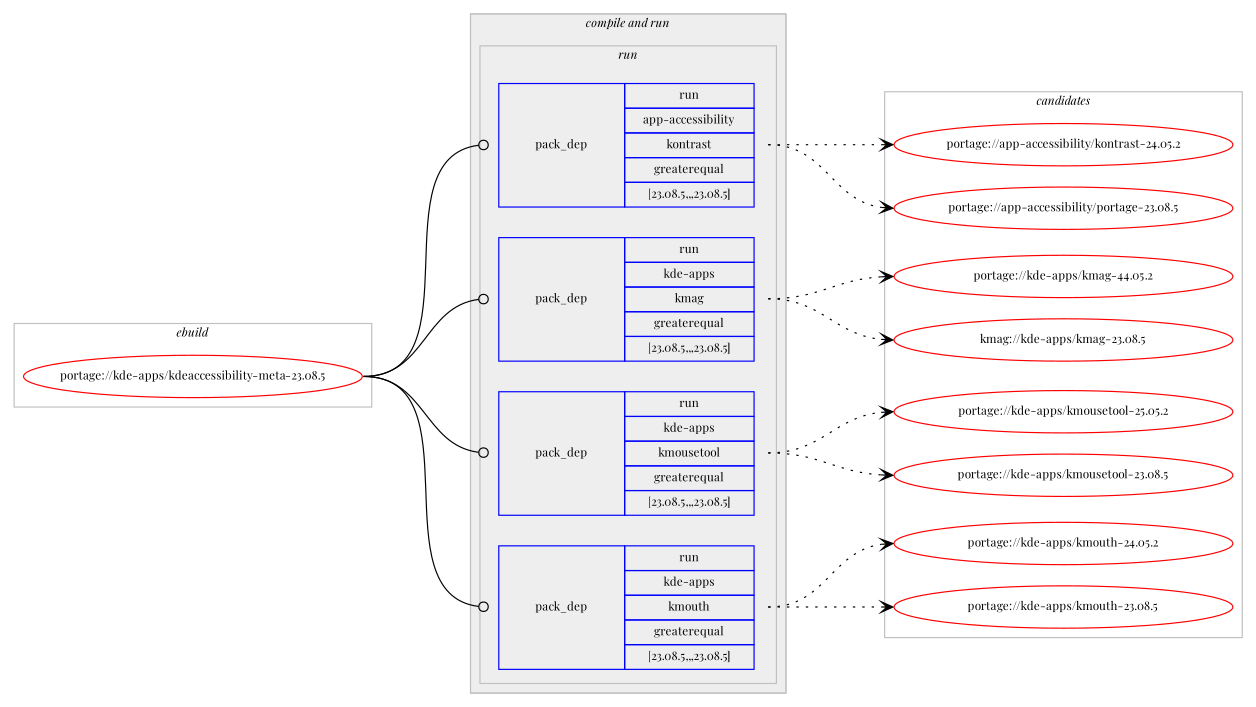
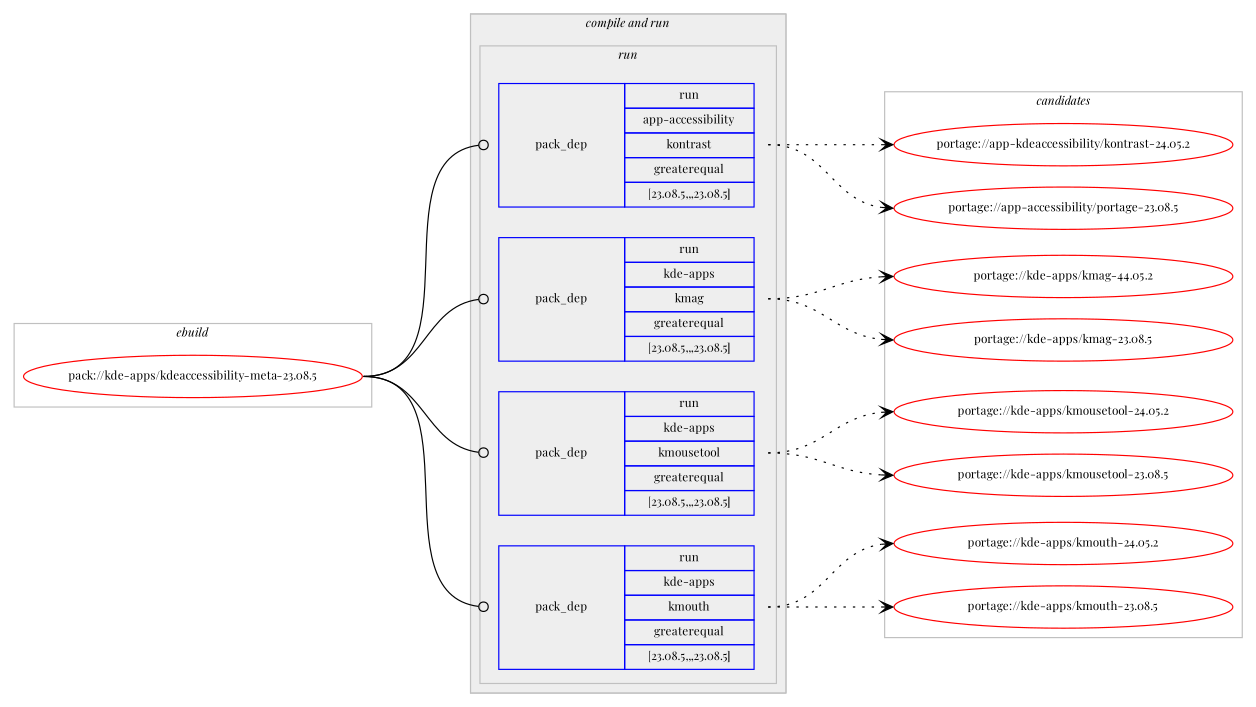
node "portage://app-accessibility/kontrast-24.05.2": label "portage://app-accessibility/kontrast-24.05.2" -> "portage://app-kdeaccessibility/kontrast-24.05.2"
node "kmag://kde-apps/kmag-23.08.5": label "kmag://kde-apps/kmag-23.08.5" -> "portage://kde-apps/kmag-23.08.5"
node "portage://kde-apps/kdeaccessibility-meta-23.08.5": label "portage://kde-apps/kdeaccessibility-meta-23.08.5" -> "pack://kde-apps/kdeaccessibility-meta-23.08.5"
node "portage://kde-apps/kmousetool-25.05.2": label "portage://kde-apps/kmousetool-25.05.2" -> "portage://kde-apps/kmousetool-24.05.2"
